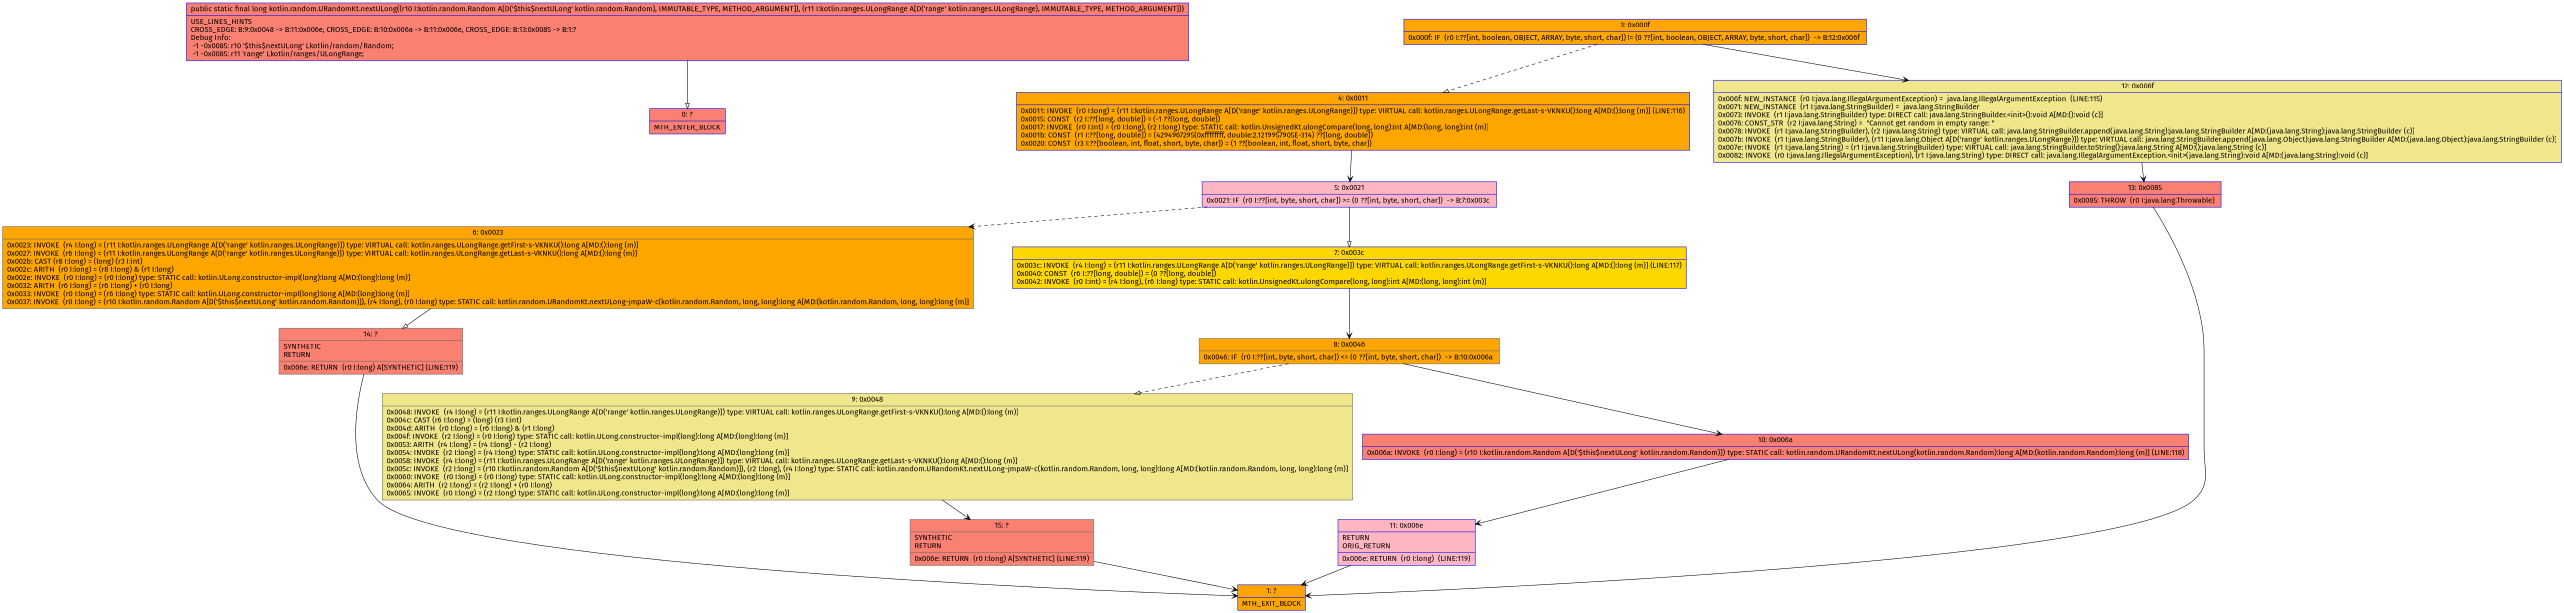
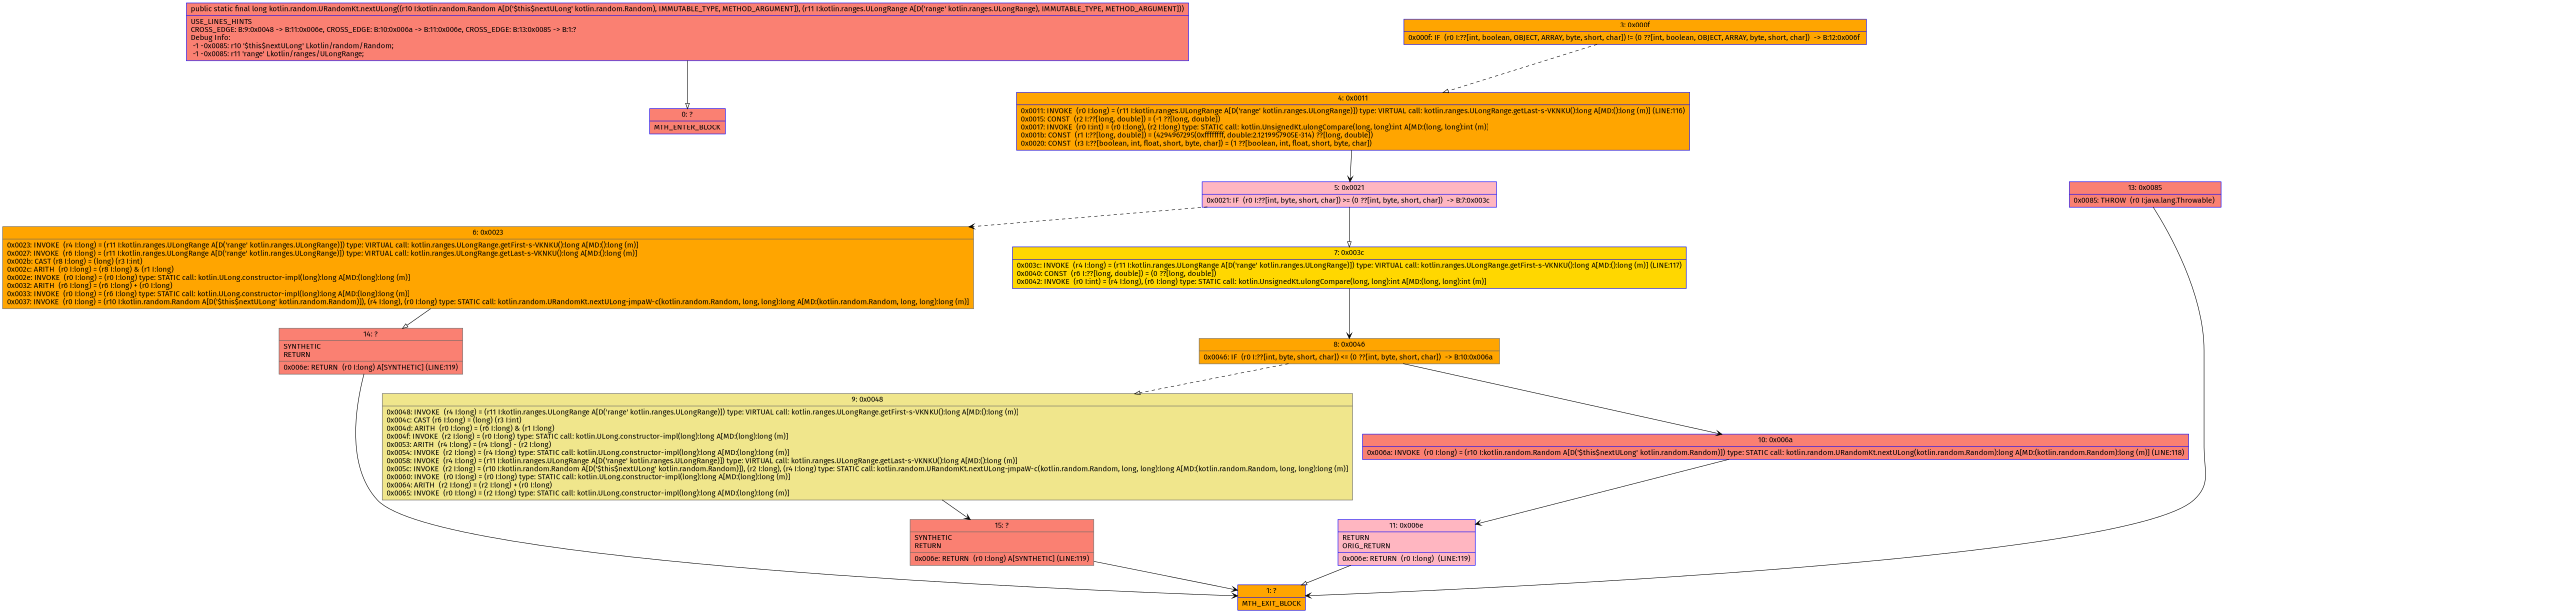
node "12: 0x006f": removed
edge "11: 0x006e" -> "1: ?": arrowhead vee -> onormal
